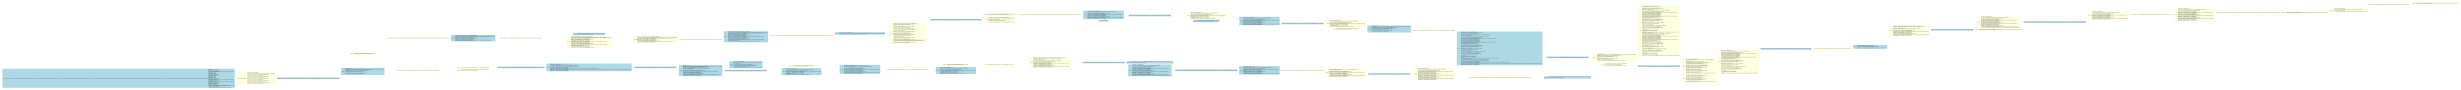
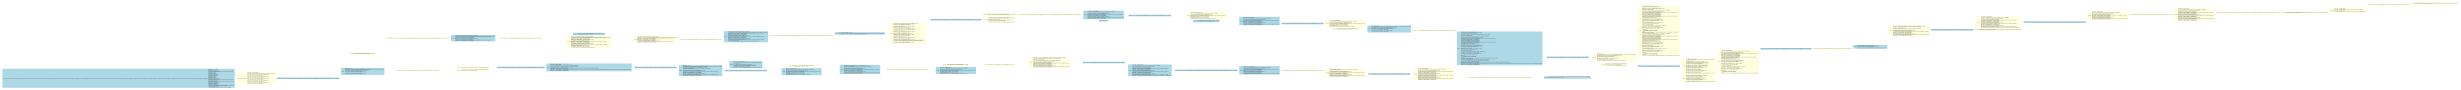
node "30: 0x00d0": removed
